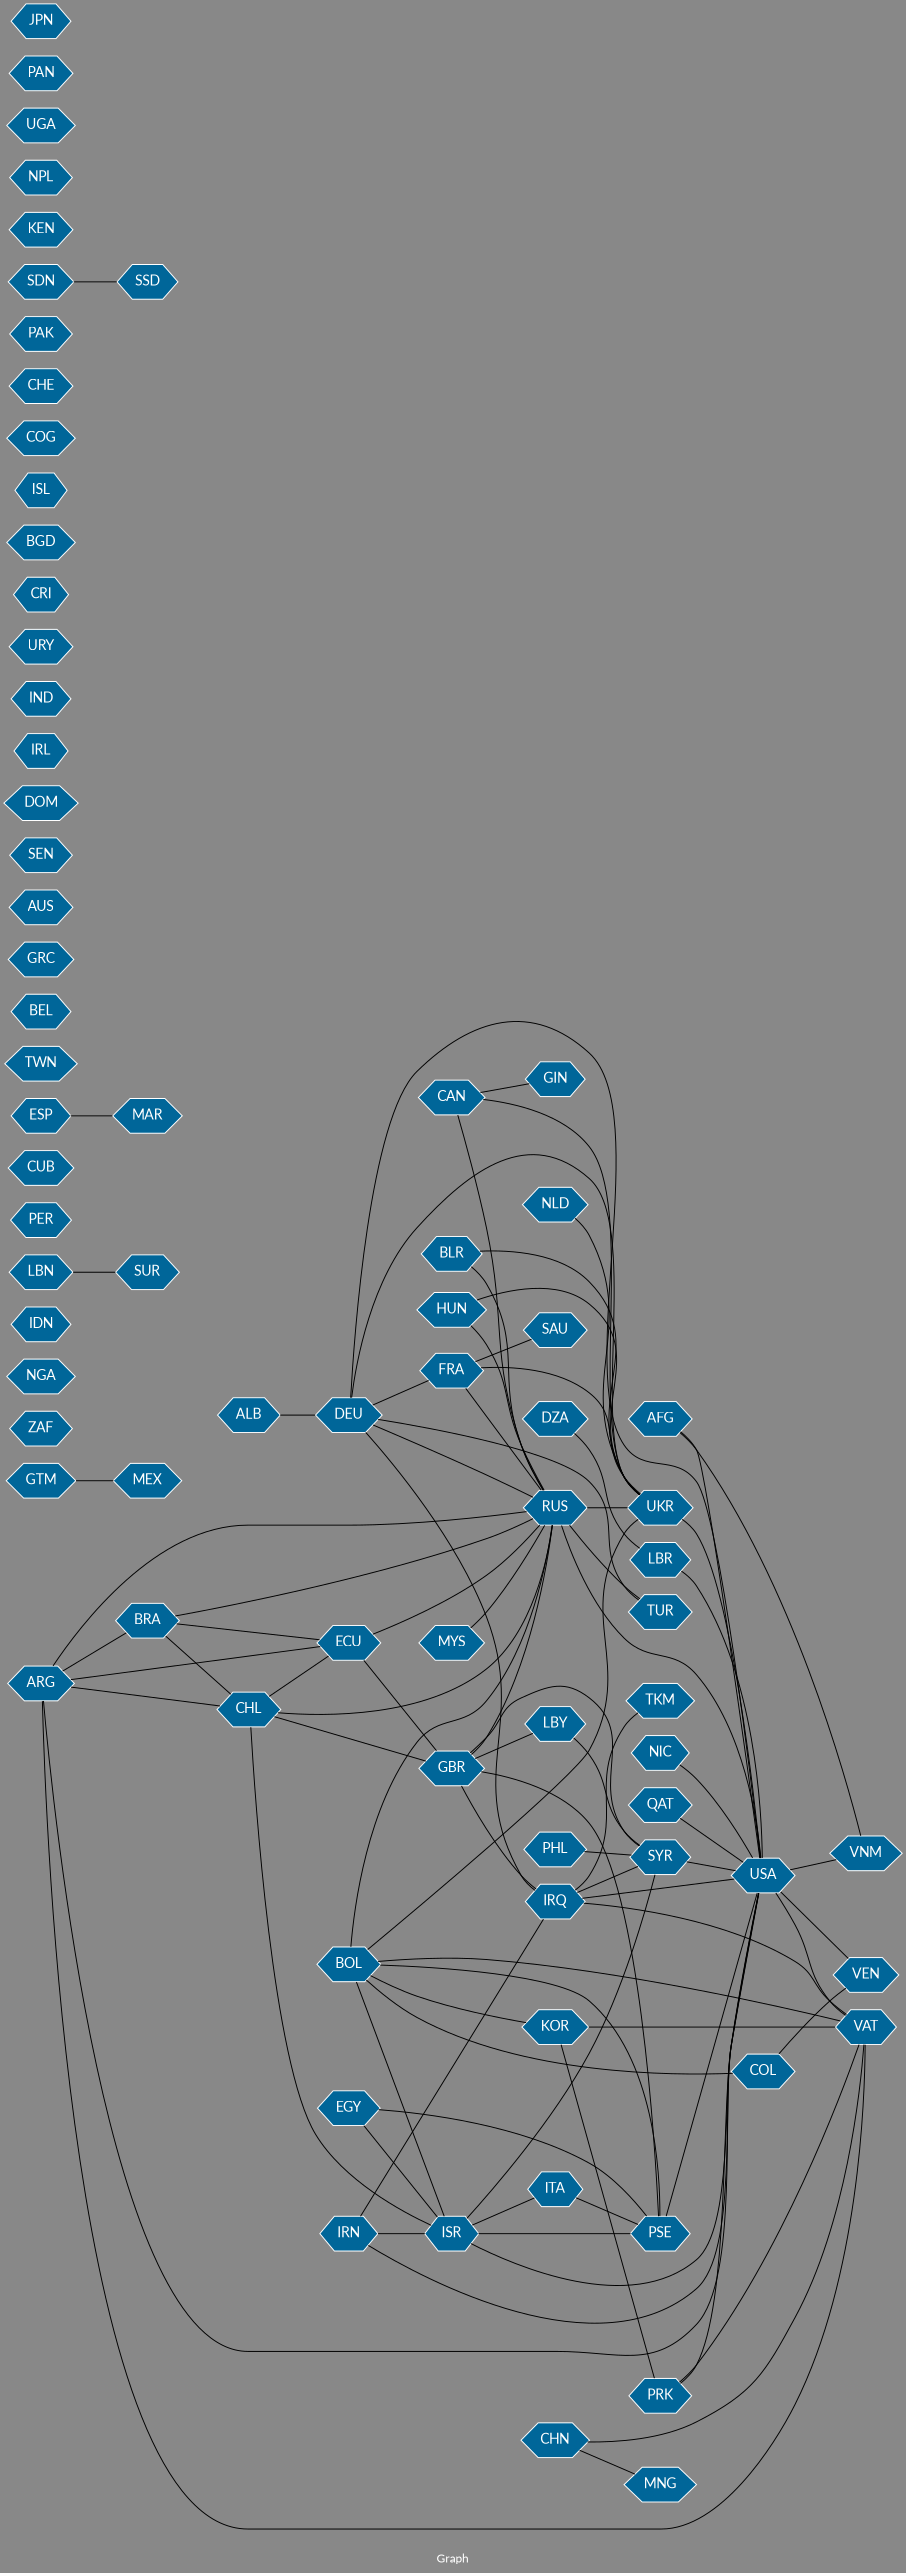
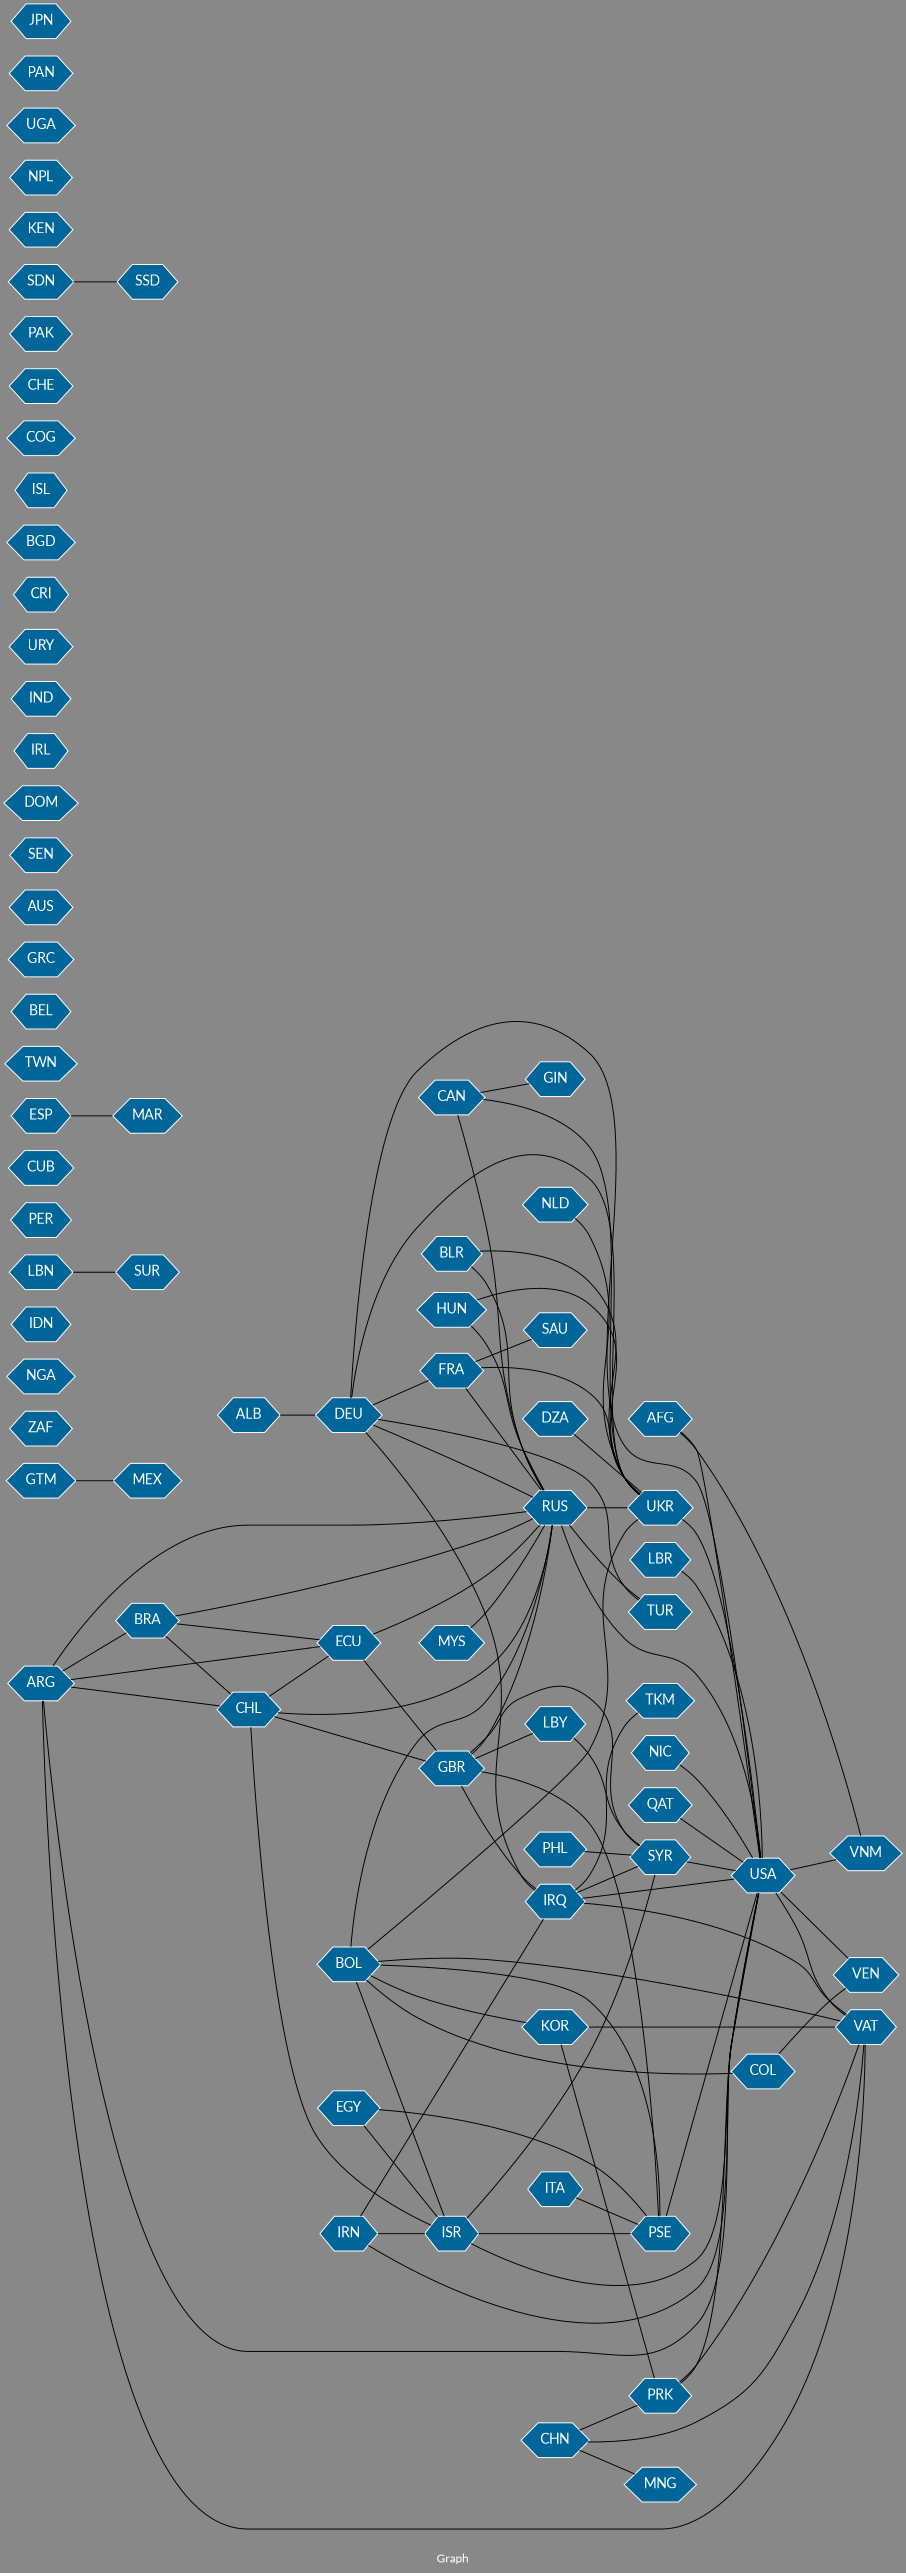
edge "DZA" -- "LBR": now "DZA" -- "UKR"
edge "ITA" -- "ISR": removed
edge "PRK" -- "CHN": added
